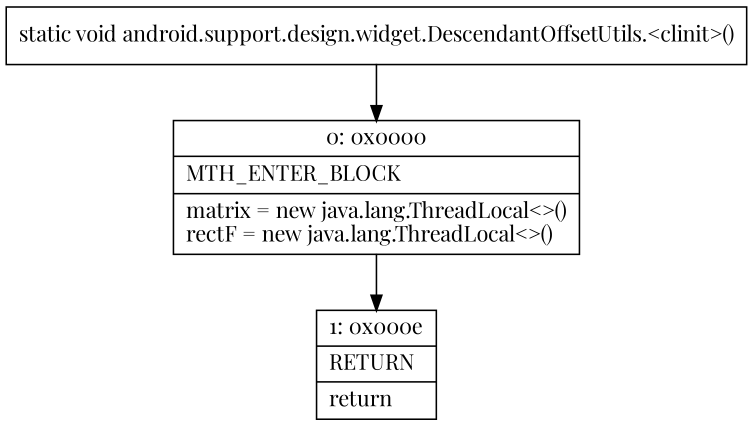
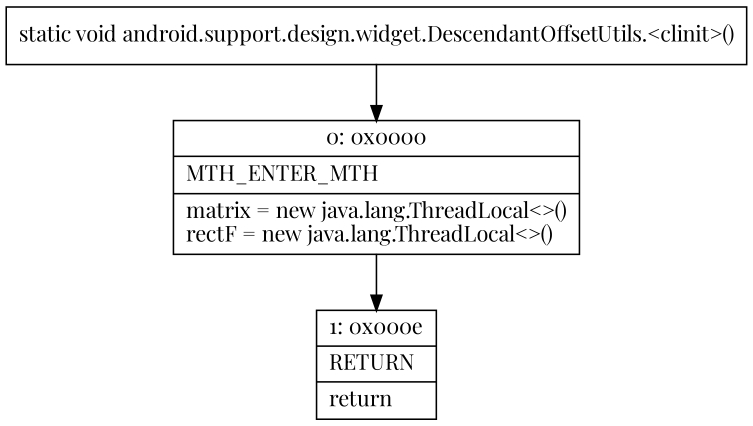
node "0: 0x0000": text "MTH_ENTER_BLOCK" -> "MTH_ENTER_MTH"
